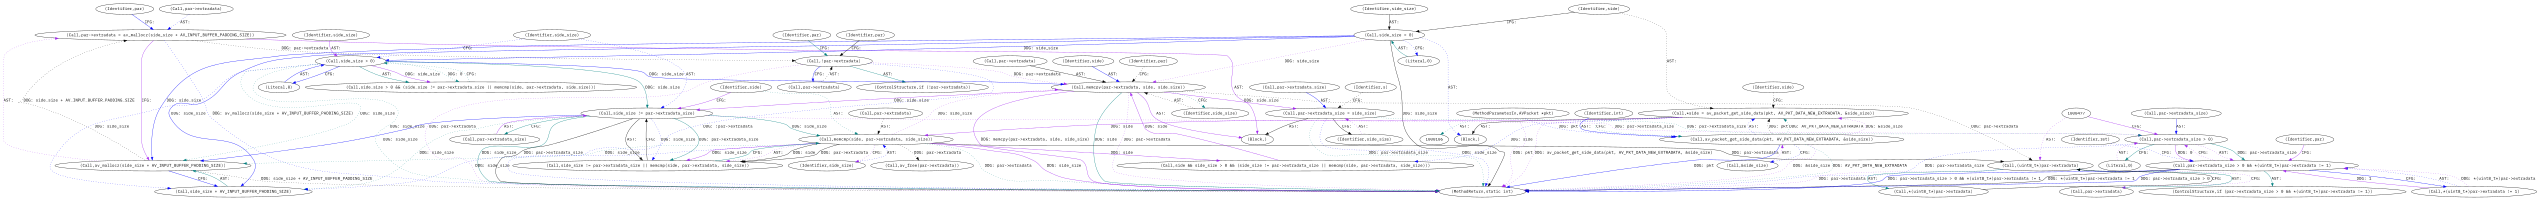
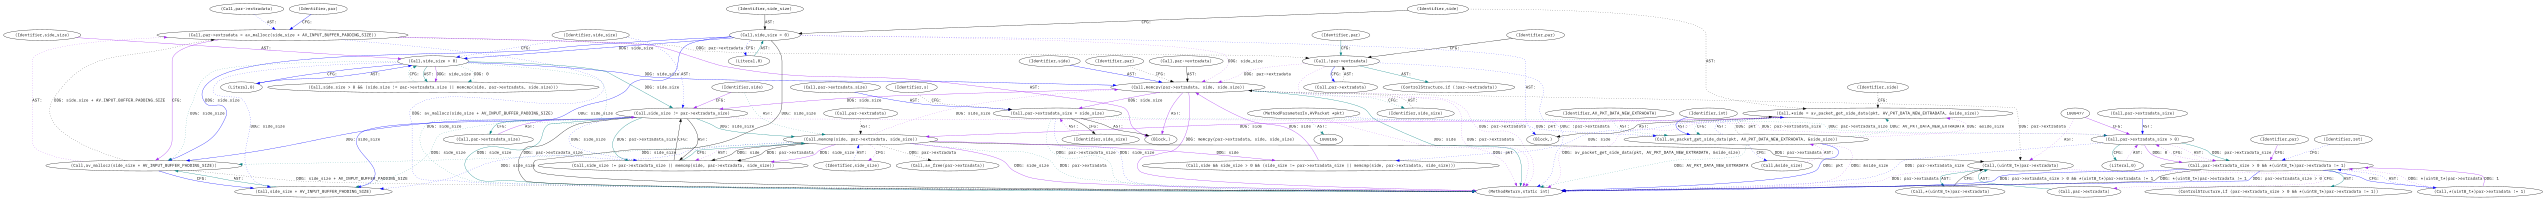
node "(Identifier,AV_PKT_DATA_NEW_EXTRADATA)": added
